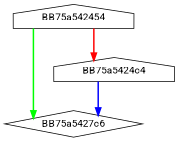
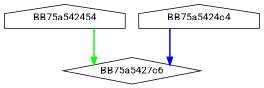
edge "BB75a542454" -> "BB75a5424c4": removed
